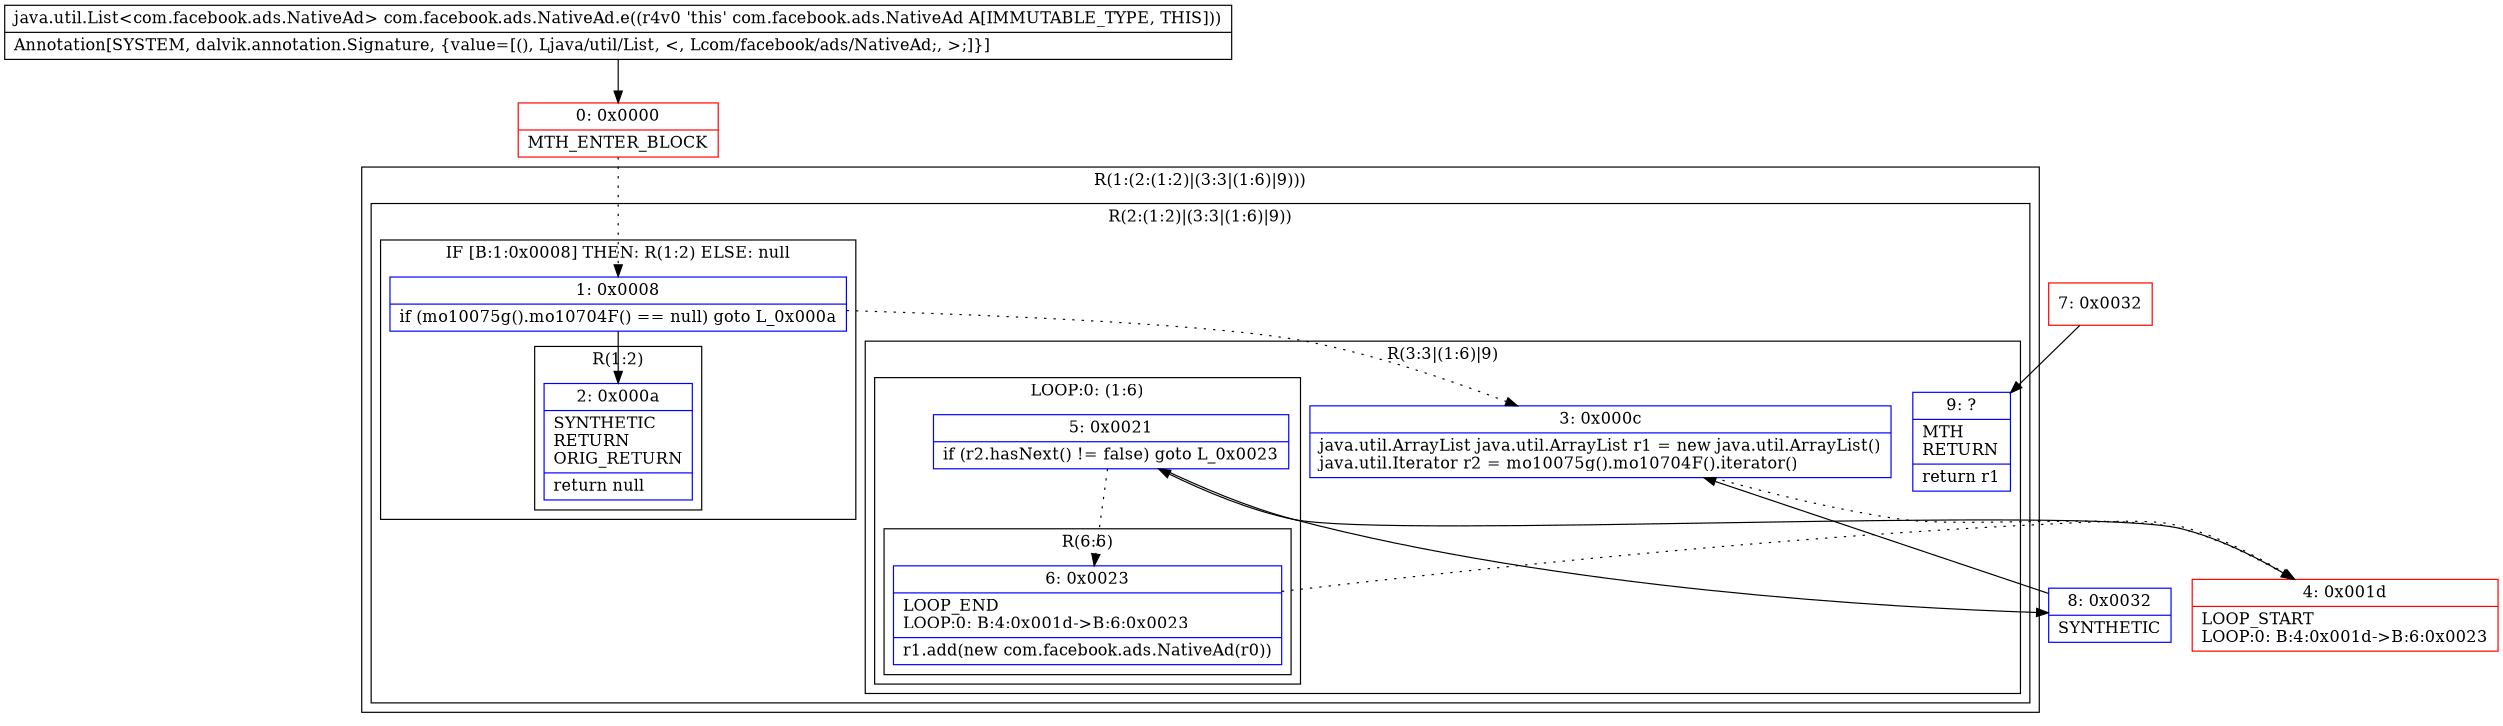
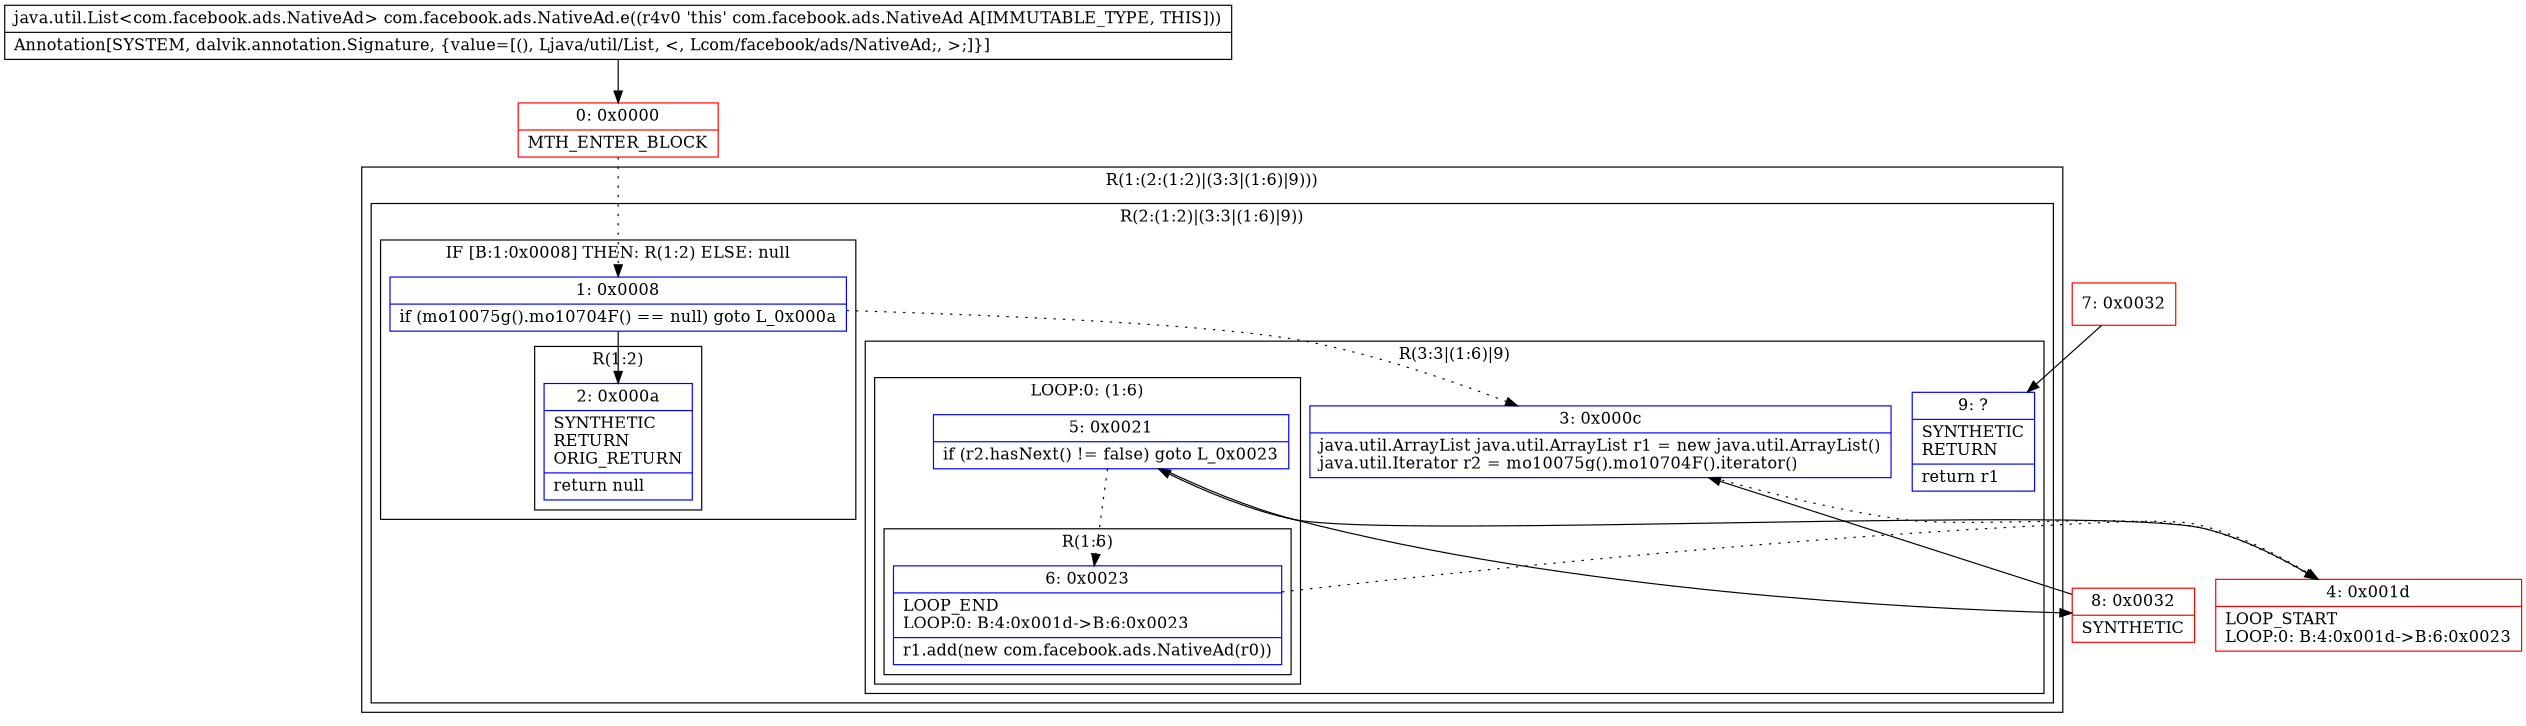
node "9: ?": text "MTH" -> "SYNTHETIC"
cluster "R(6:6)": label "R(6:6)" -> "R(1:6)"
node "8: 0x0032": color blue -> red
